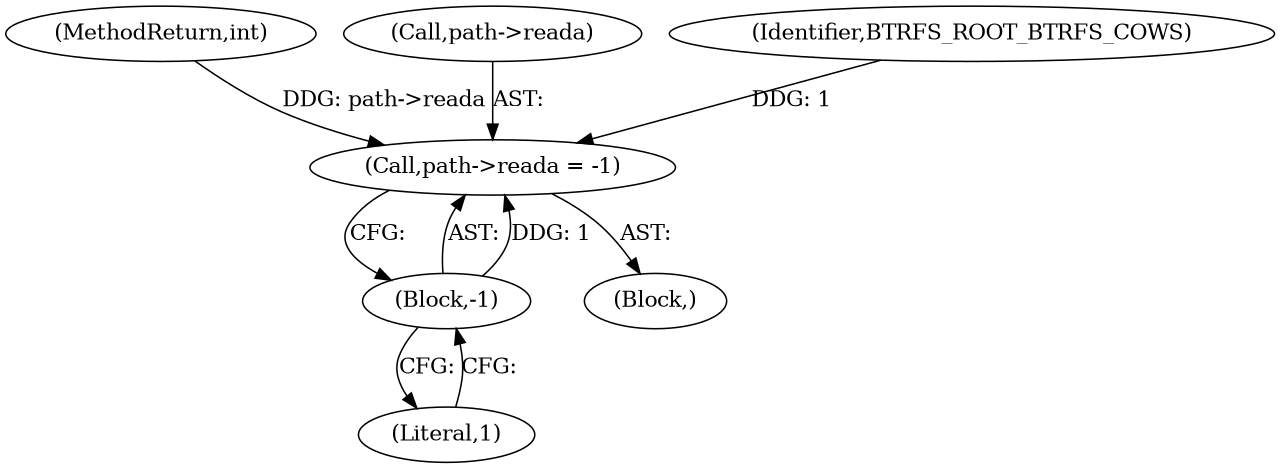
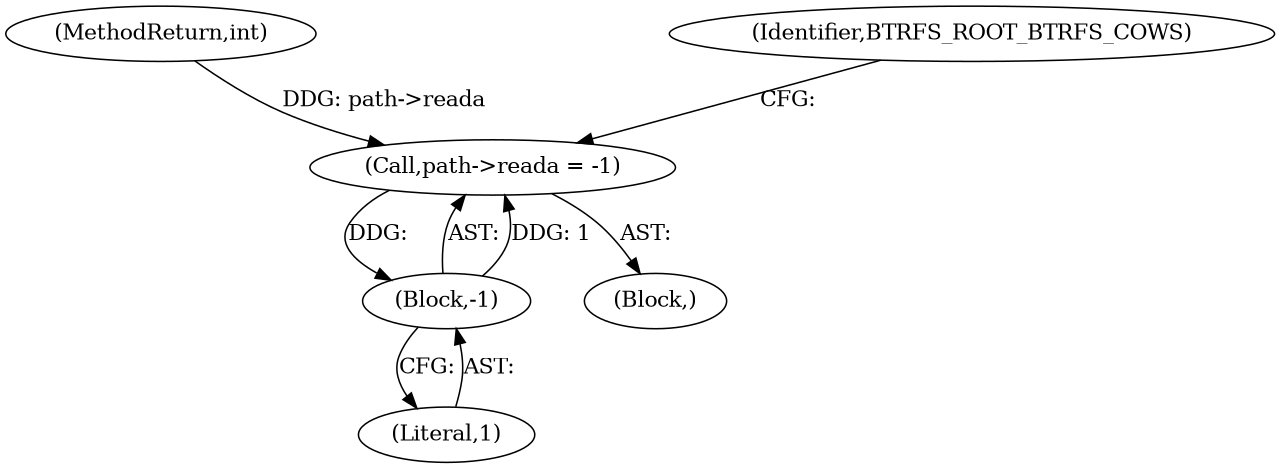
node "(Call,path->reada)": removed
edge "(Identifier,BTRFS_ROOT_BTRFS_COWS)" -> "(Call,path->reada = -1)": label "DDG: 1" -> "CFG: "
edge "(Call,path->reada = -1)" -> "(Block,-1)": label "CFG: " -> "DDG: "
edge "(Literal,1)" -> "(Block,-1)": label "CFG: " -> "AST: "
